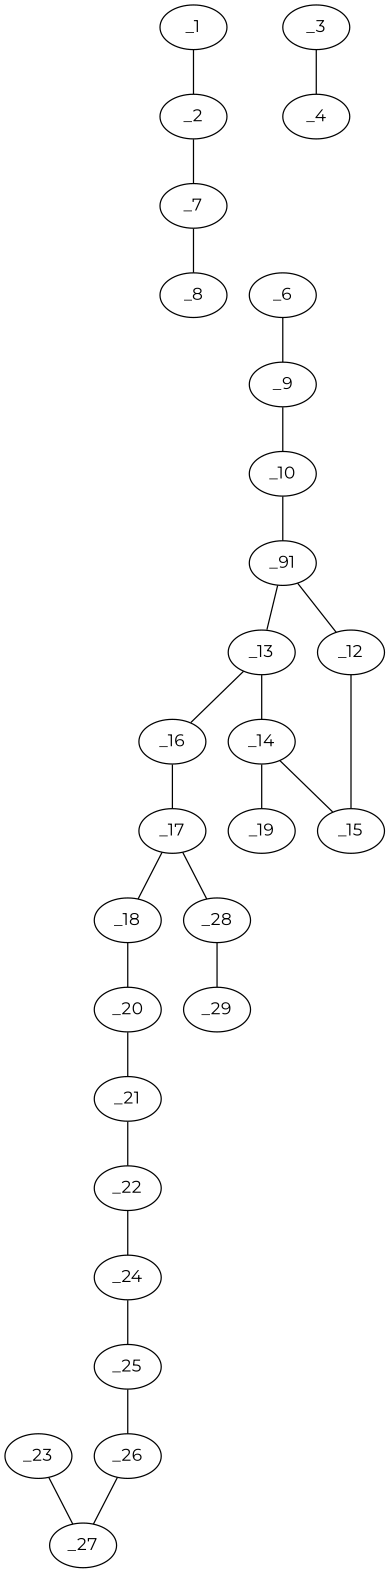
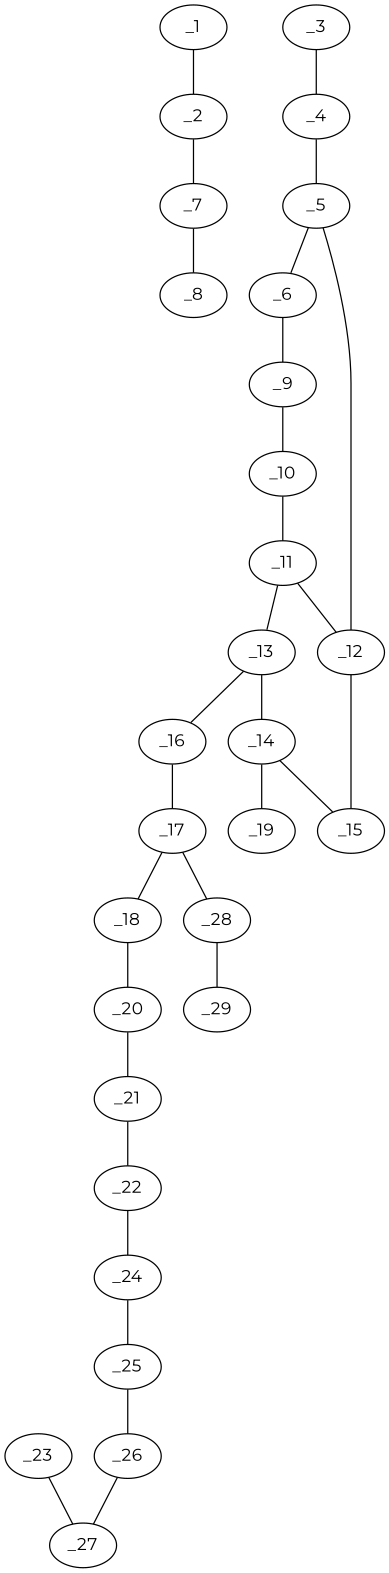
node "_5": added
node "_91": label "_91" -> "_11"
